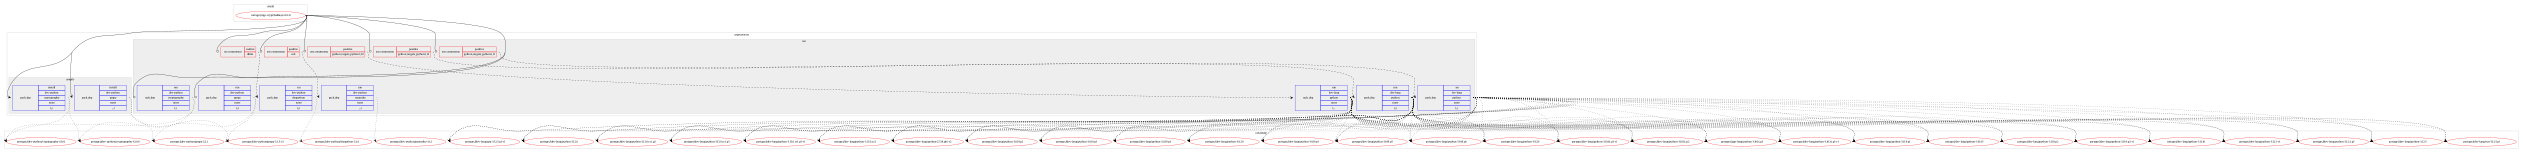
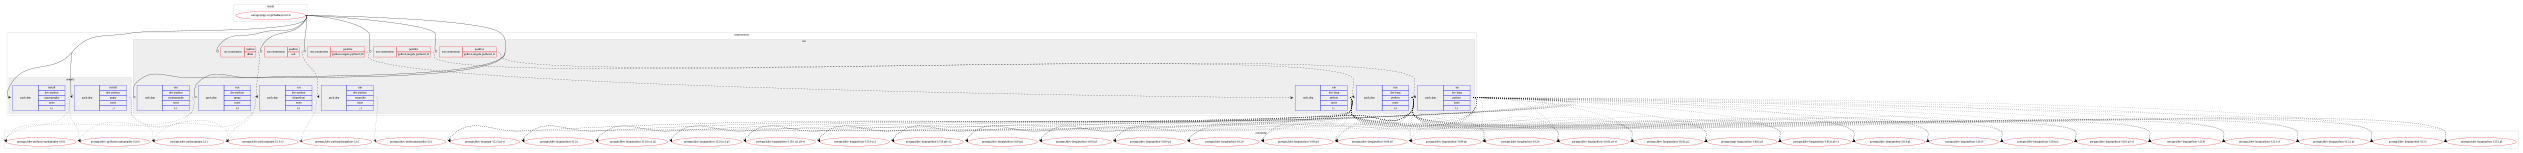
node "portage://dev-lang/run-3.12.5_p1": label "portage://dev-lang/run-3.12.5_p1" -> "portage://dev-lang/python-3.12.5_p1"
